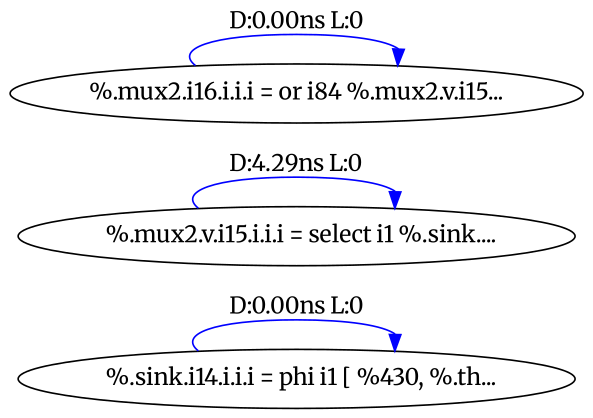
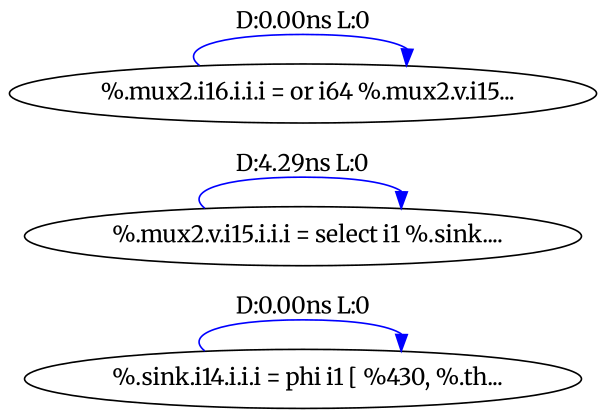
node "%.mux2.i16.i.i.i = or i84 %.mux2.v.i15...": label "%.mux2.i16.i.i.i = or i84 %.mux2.v.i15..." -> "%.mux2.i16.i.i.i = or i64 %.mux2.v.i15..."
